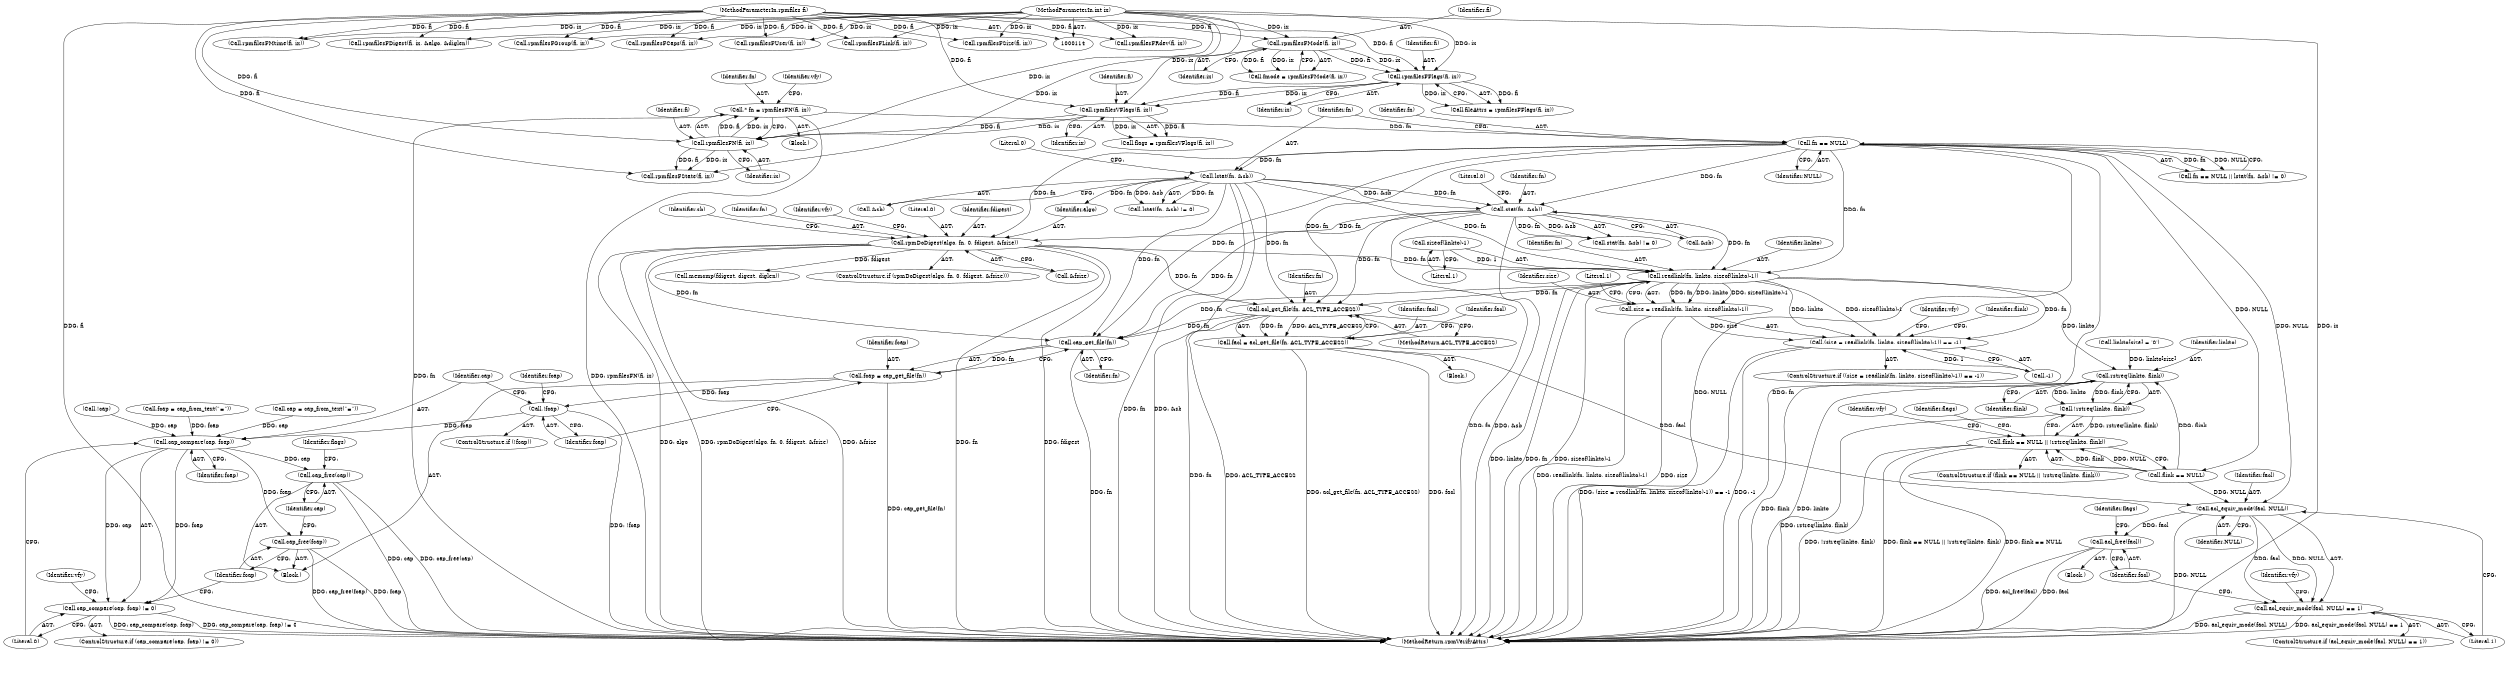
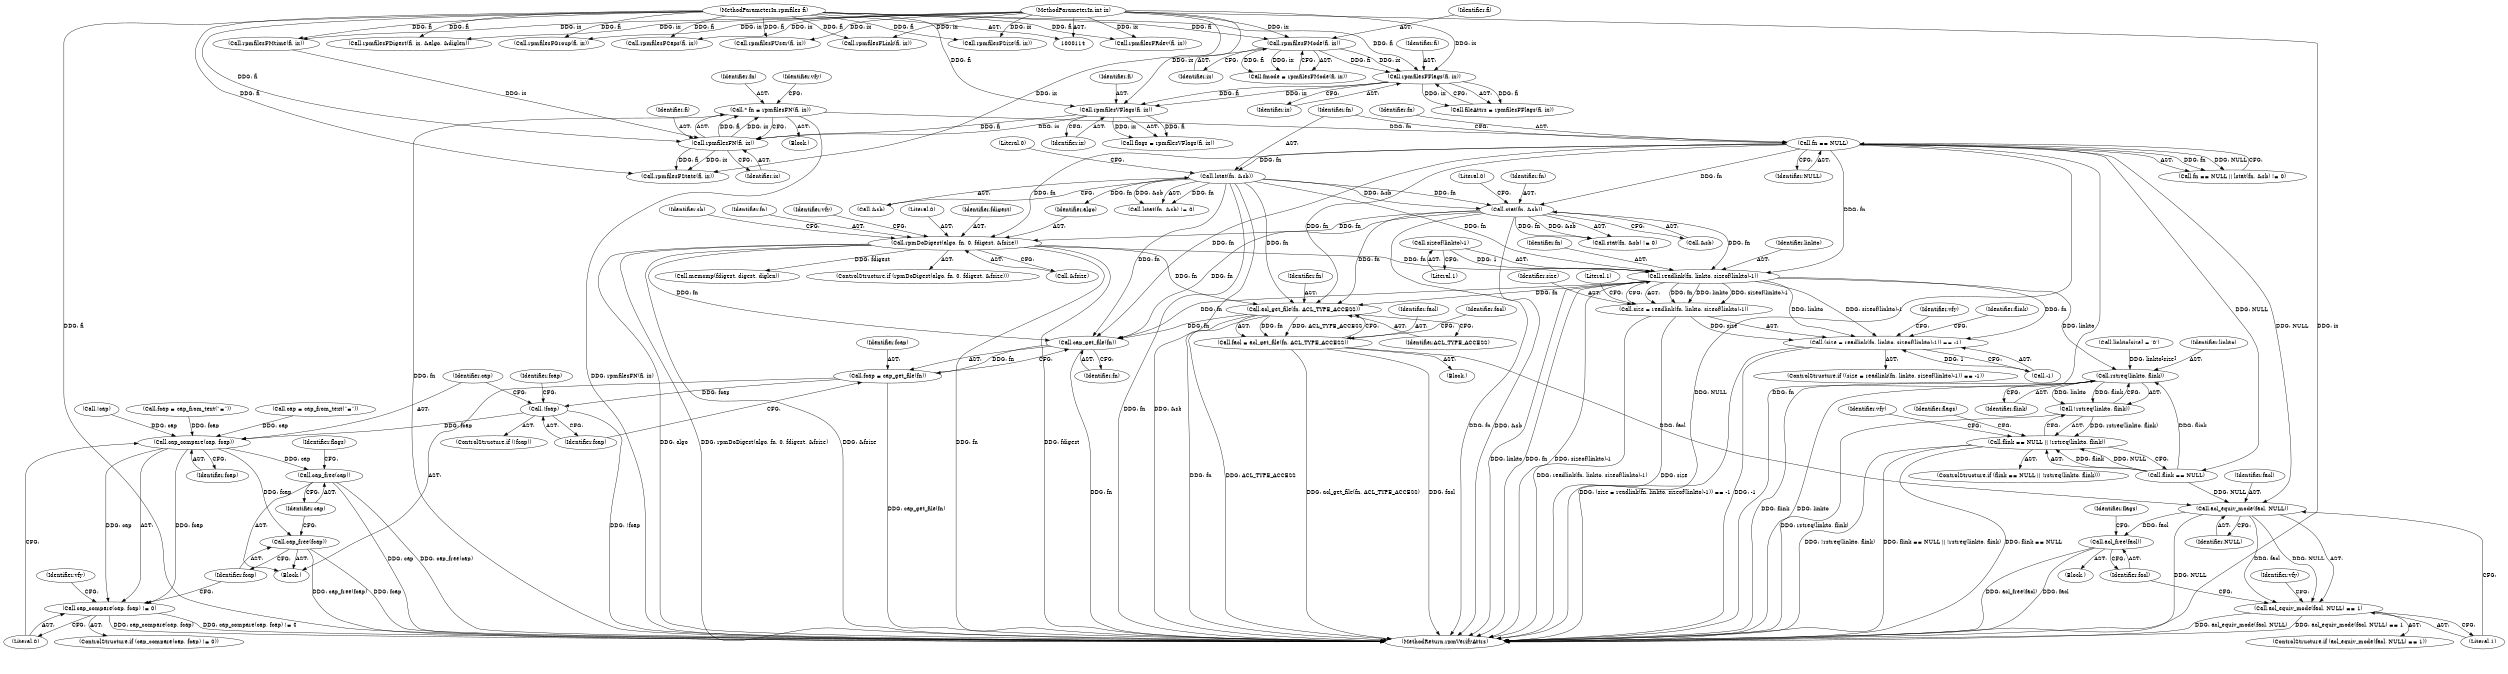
edge "(MethodParameterIn,int ix)" -> "(Call,rpmfilesFN(fi, ix))": now "(Call,rpmfilesFMtime(fi, ix))" -> "(Call,rpmfilesFN(fi, ix))"
node "(MethodReturn,ACL_TYPE_ACCESS)": label "(MethodReturn,ACL_TYPE_ACCESS)" -> "(Identifier,ACL_TYPE_ACCESS)"
